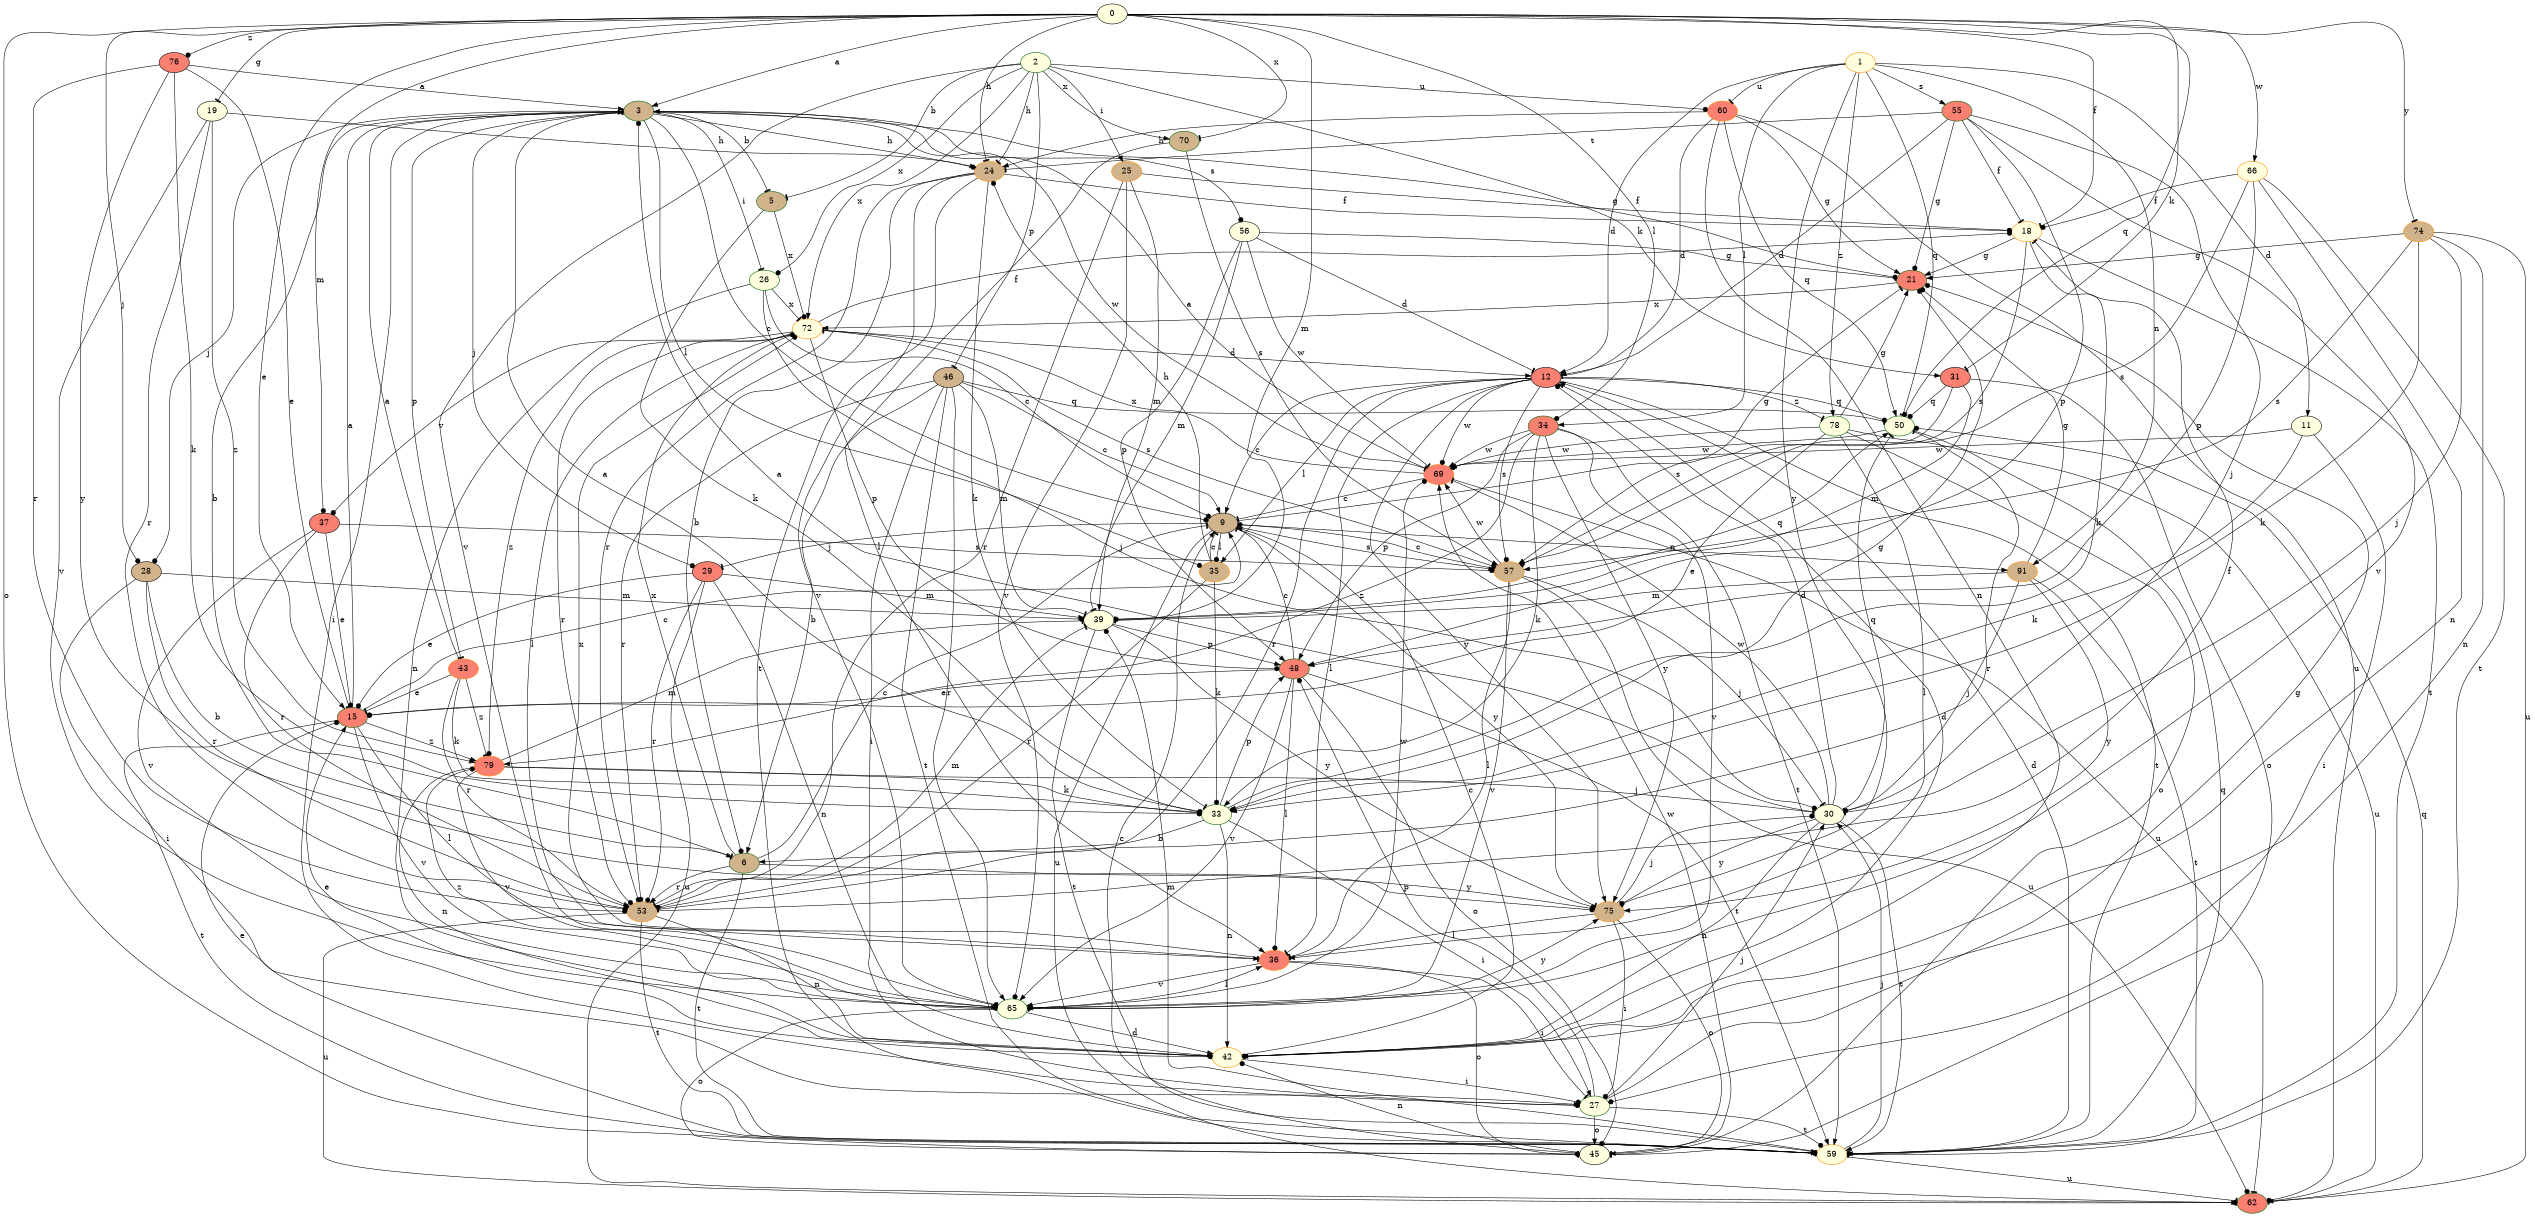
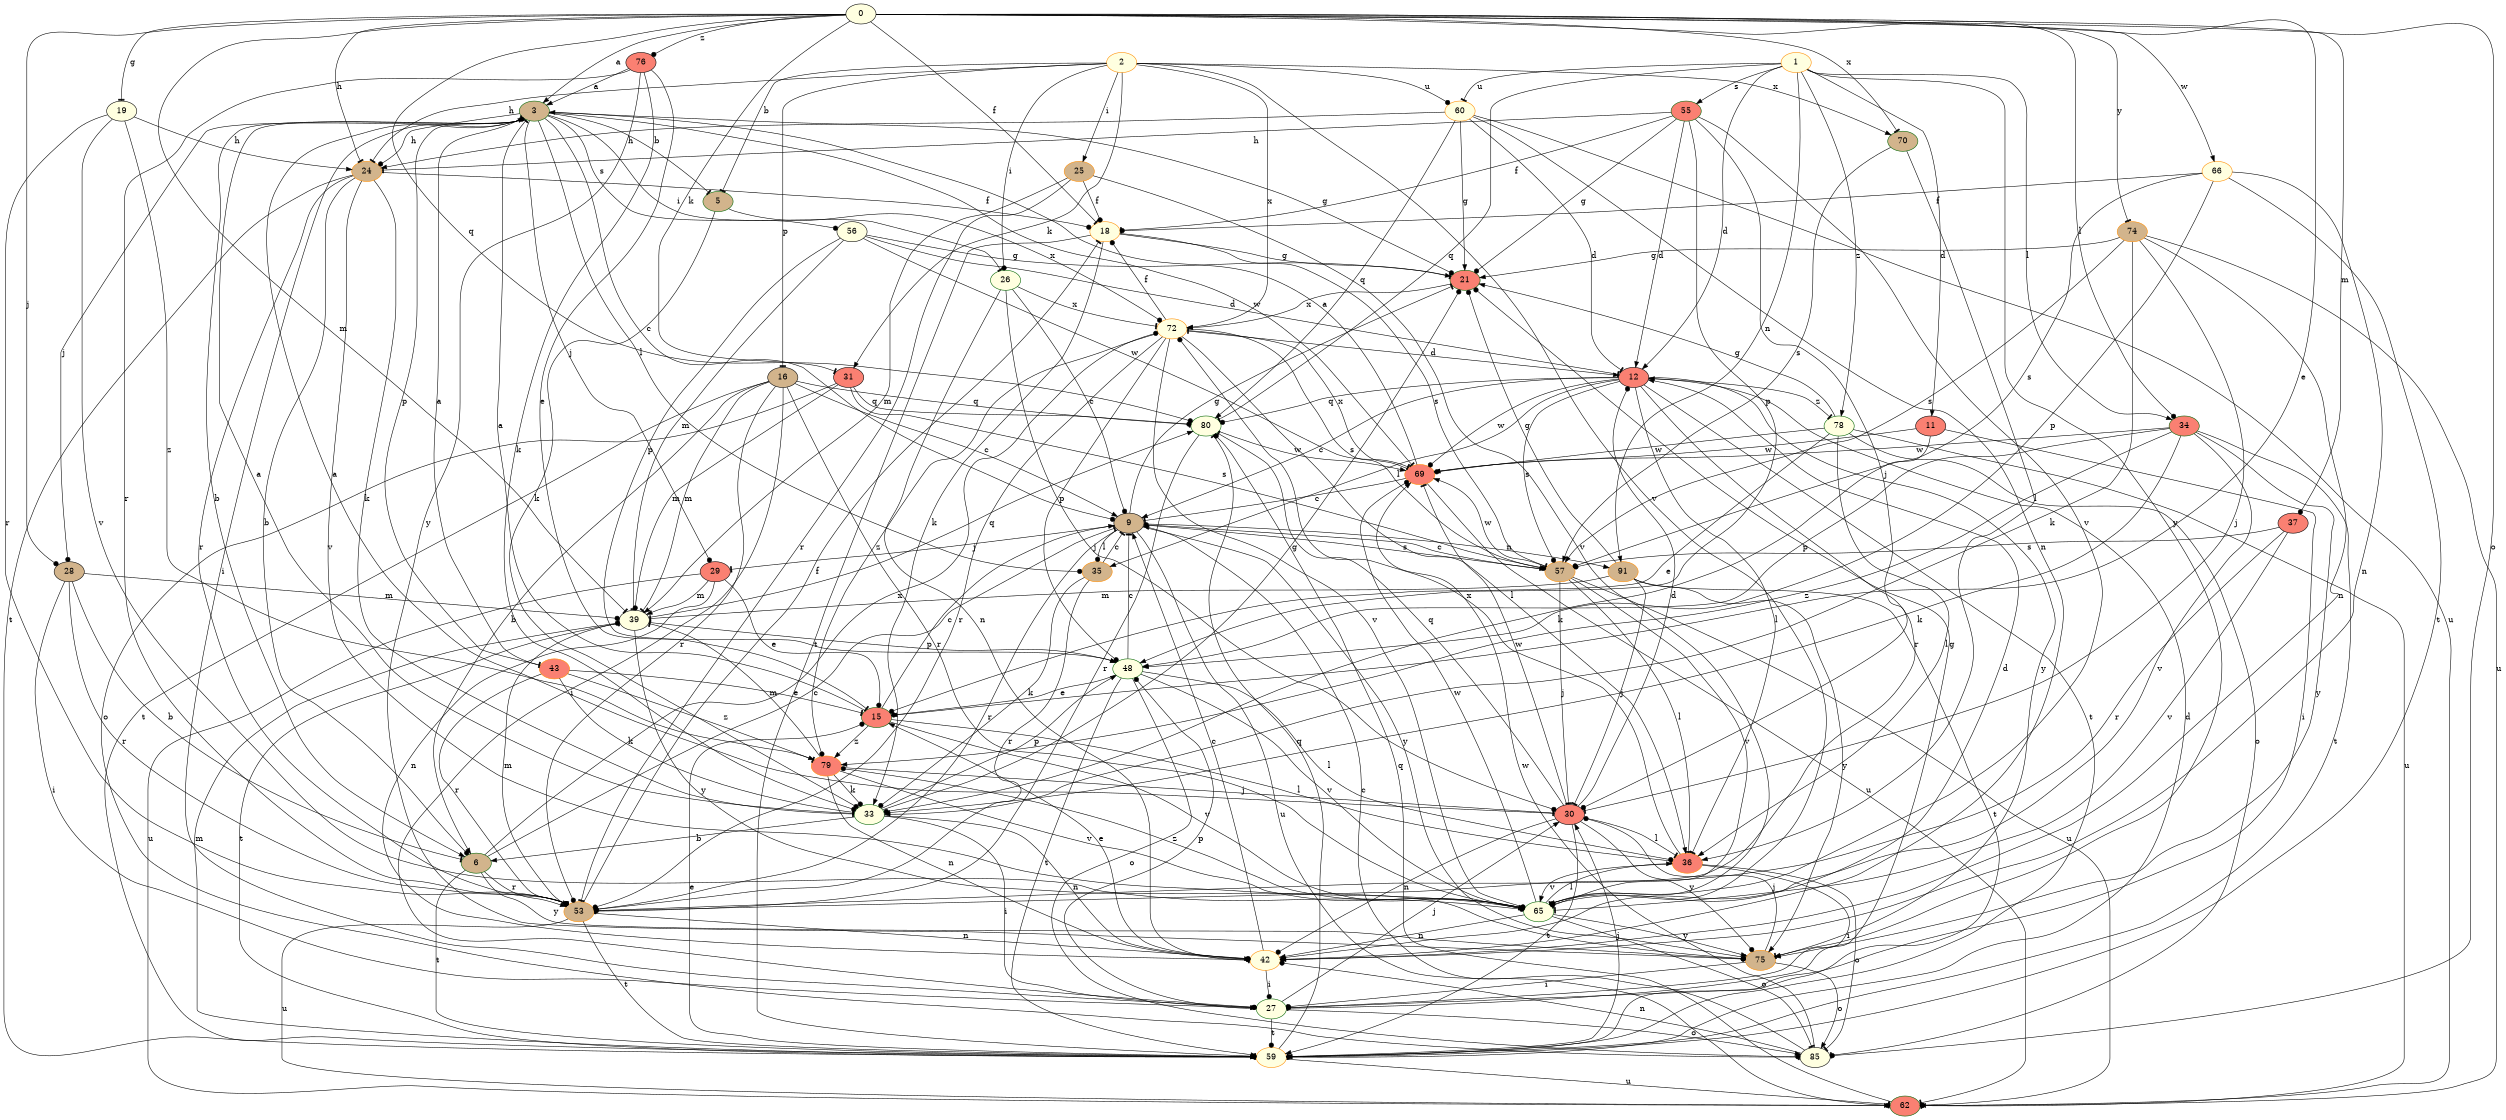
node "2": color darkgreen -> darkorange
node "60": fillcolor salmon -> lightyellow
edge "55" -> "24": label "t" -> "h"
edge "2" -> "26": label "x" -> "i"
edge "72" -> "37": now "72" -> "65"
edge "35" -> "24": removed, label "h"
node "46": label "46" -> "16"
node "50": label "50" -> "80"
node "11": fillcolor lightyellow -> salmon
edge "37" -> "15": removed, label "e"
node "48": fillcolor salmon -> lightyellow
edge "29" -> "53": now "9" -> "53"
node "30": fillcolor lightyellow -> salmon
edge "75" -> "36": now "30" -> "36"
edge "65" -> "42": label "d" -> "n"
edge "15" -> "59": removed, label "t"
node "45": label "45" -> "85"
